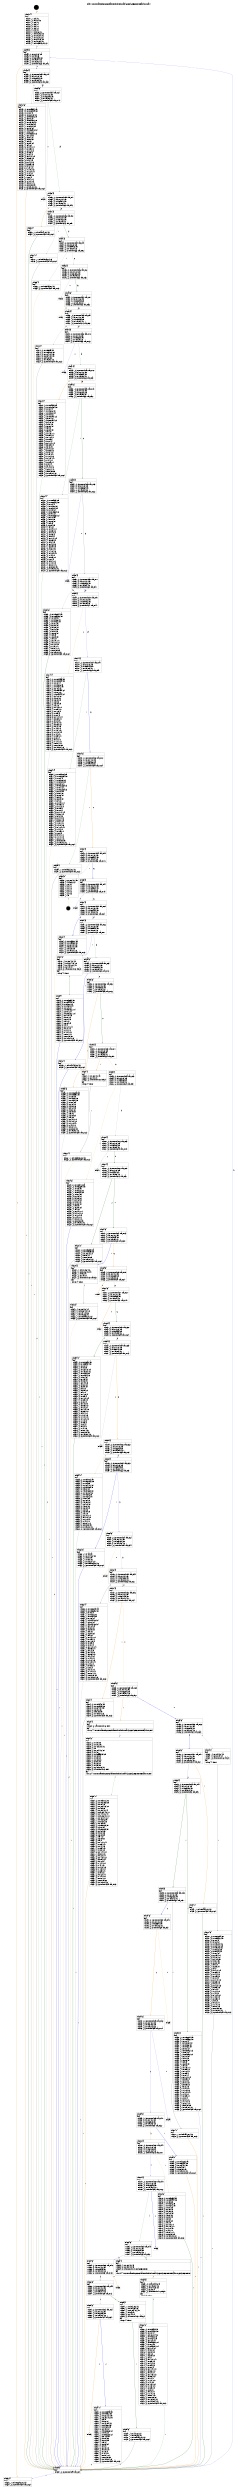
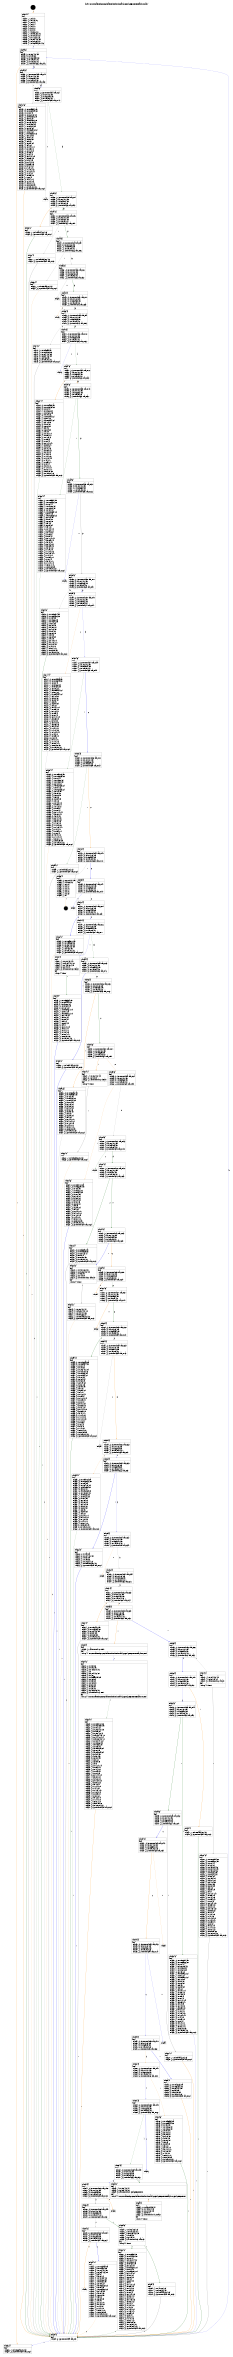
node "0x402f85 [144]": removed
edge "0x4036af [23]" -> "0x4036c6 [161]": now "0x4030df [30]" -> "0x4036c6 [161]"
